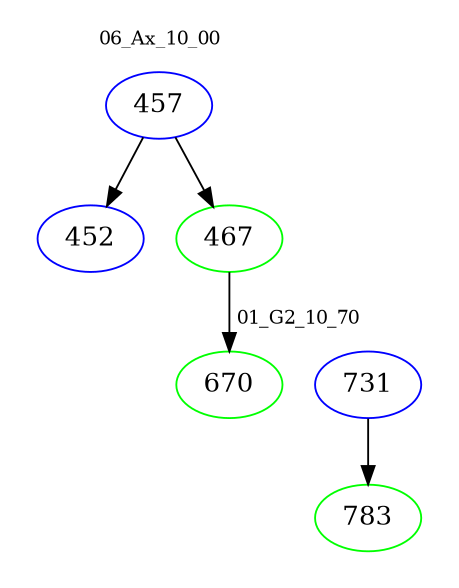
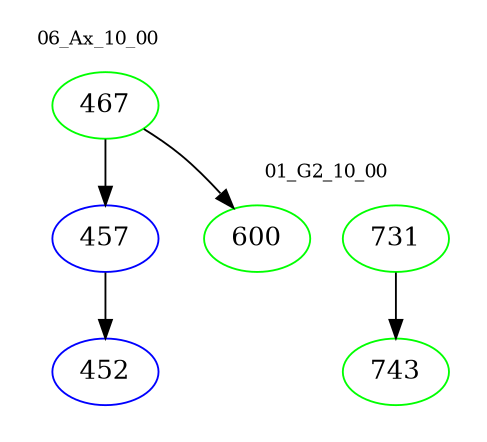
edge "457" -> "467": reversed
cluster "01_G2_10_70": label "01_G2_10_70" -> "01_G2_10_00"
node "670": label "670" -> "600"
node "731": color blue -> green
node "783": label "783" -> "743"
